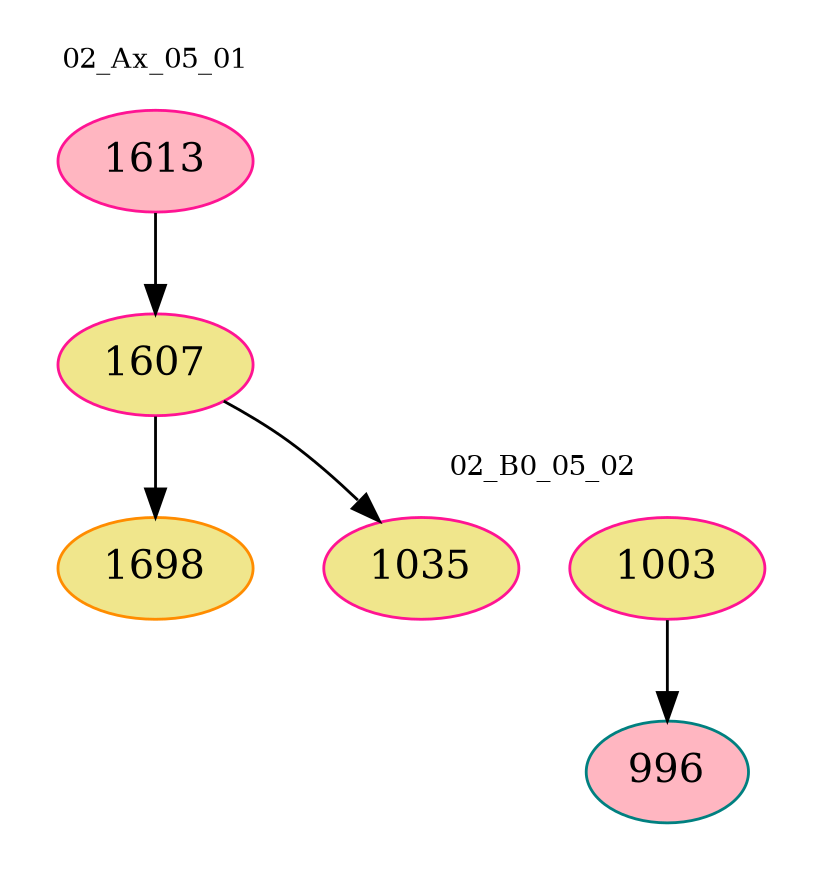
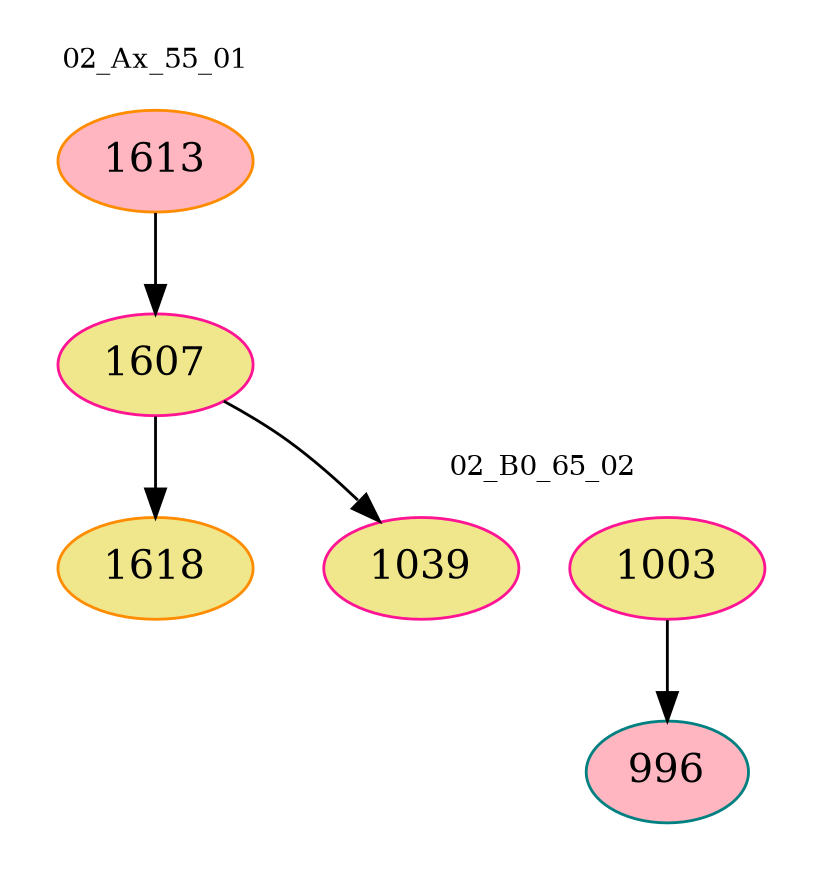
cluster "02_Ax_05_01": label "02_Ax_05_01" -> "02_Ax_55_01"
node "1613": color deeppink -> darkorange
cluster "02_B0_05_02": label "02_B0_05_02" -> "02_B0_65_02"
node "1698": label "1698" -> "1618"
node "1035": label "1035" -> "1039"
